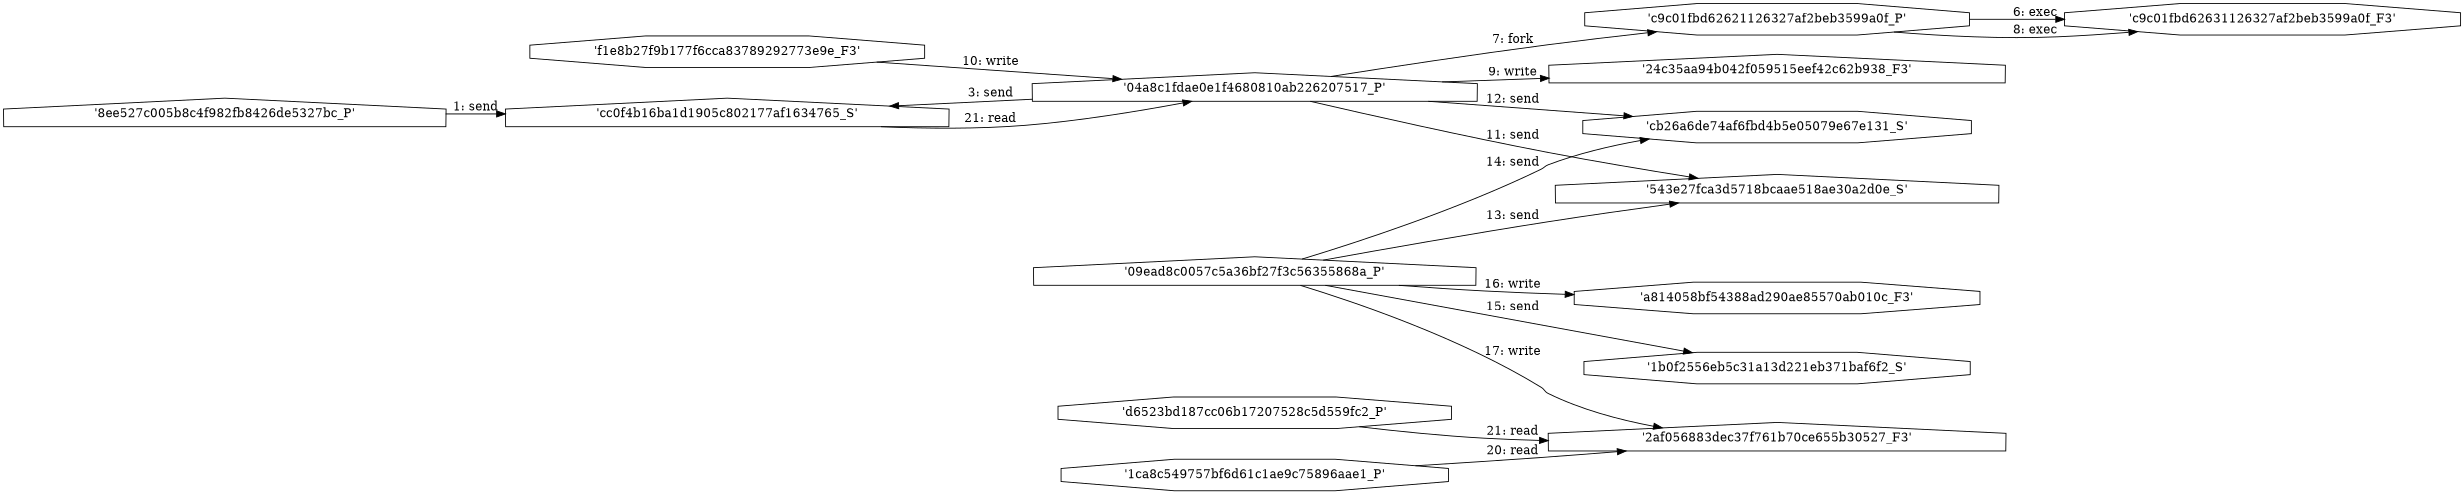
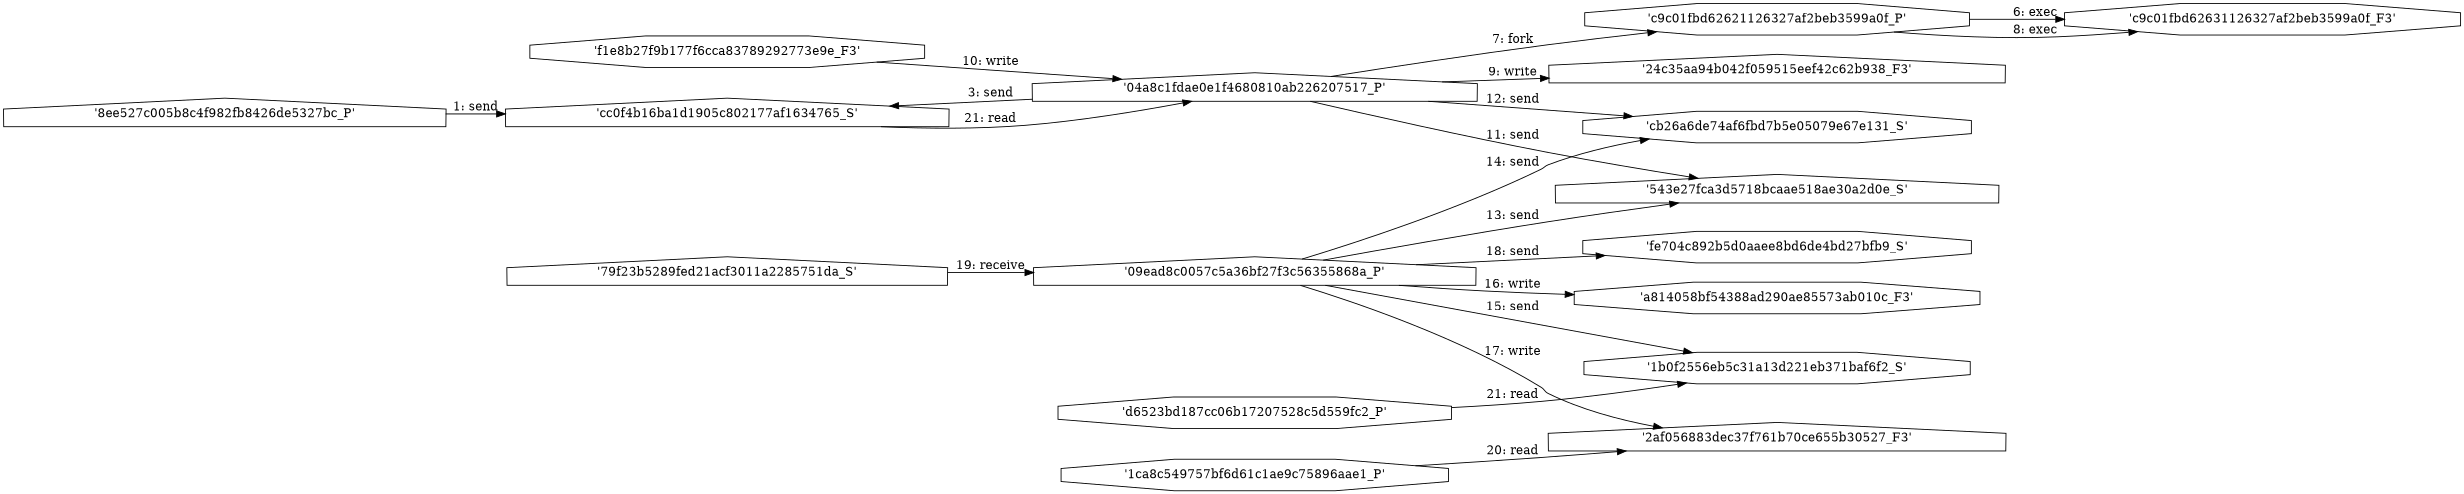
node "'cb26a6de74af6fbd4b5e05079e67e131_S'": label "'cb26a6de74af6fbd4b5e05079e67e131_S'" -> "'cb26a6de74af6fbd7b5e05079e67e131_S'"
node "'fe704c892b5d0aaee8bd6de4bd27bfb9_S'": added
node "'79f23b5289fed21acf3011a2285751da_S'": added
node "'a814058bf54388ad290ae85570ab010c_F3'": label "'a814058bf54388ad290ae85570ab010c_F3'" -> "'a814058bf54388ad290ae85573ab010c_F3'"
edge "'d6523bd187cc06b17207528c5d559fc2_P'" -> "'2af056883dec37f761b70ce655b30527_F3'": now "'d6523bd187cc06b17207528c5d559fc2_P'" -> "'1b0f2556eb5c31a13d221eb371baf6f2_S'"
